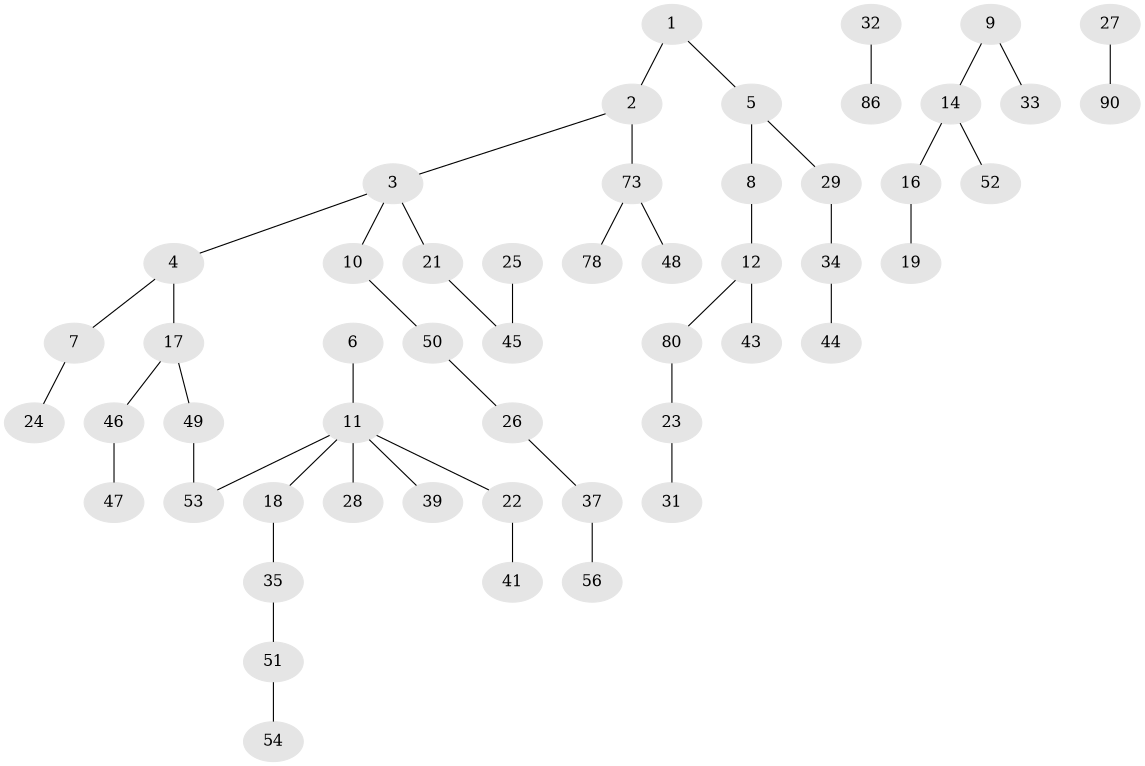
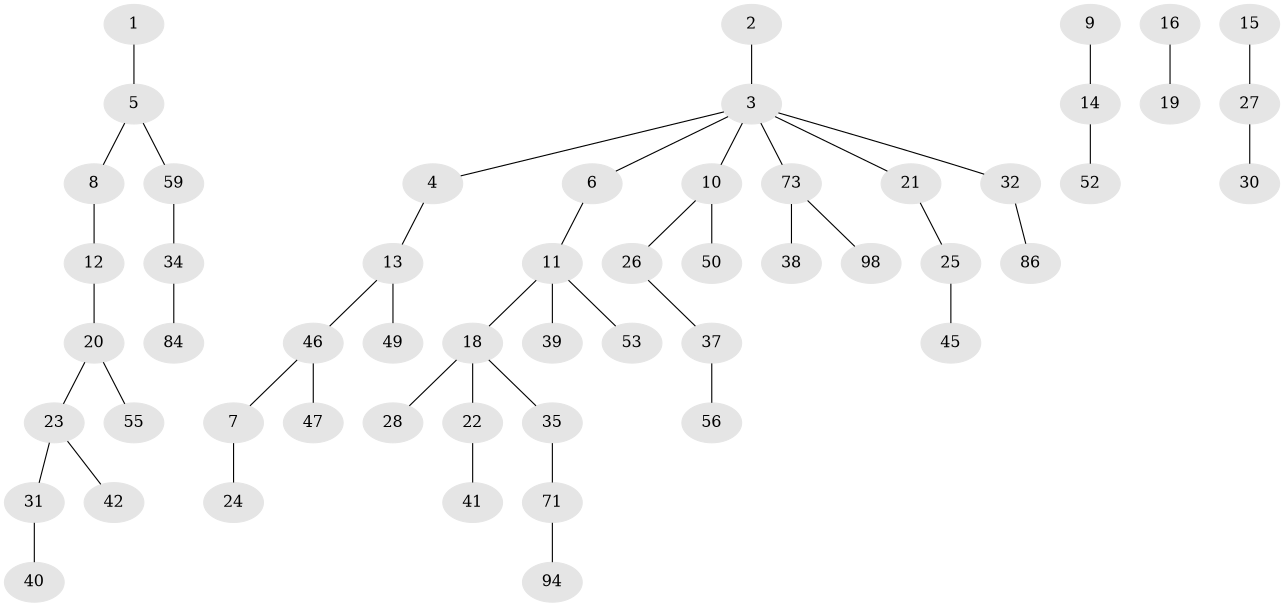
node "15": added
edge "1" -- "2": removed
node "33": removed
node "90": label "90" -> "30"
edge "3" -- "32": added
edge "2" -- "73": now "3" -- "73"
edge "3" -- "6": added
edge "14" -- "16": removed
node "29": label "29" -> "59"
node "78": label "78" -> "38"
node "48": label "48" -> "98"
edge "4" -- "7": now "46" -- "7"
edge "21" -- "45": now "21" -- "25"
node "17": label "17" -> "13"
node "80": label "80" -> "20"
node "43": removed
node "44": label "44" -> "84"
edge "50" -- "26": now "10" -- "26"
node "55": added
edge "49" -- "53": removed
edge "11" -- "28": now "18" -- "28"
edge "11" -- "22": now "18" -- "22"
node "42": added
node "40": added
node "51": label "51" -> "71"
node "54": label "54" -> "94"
